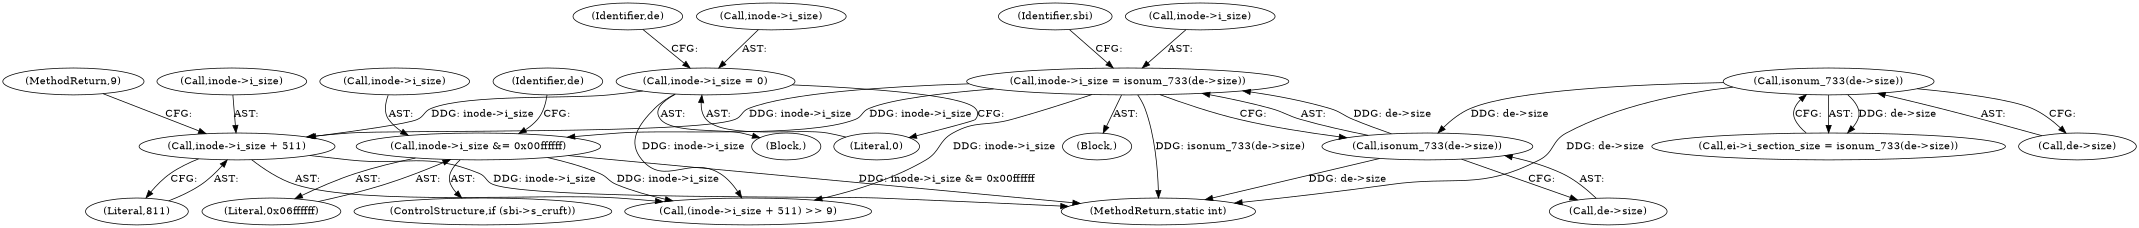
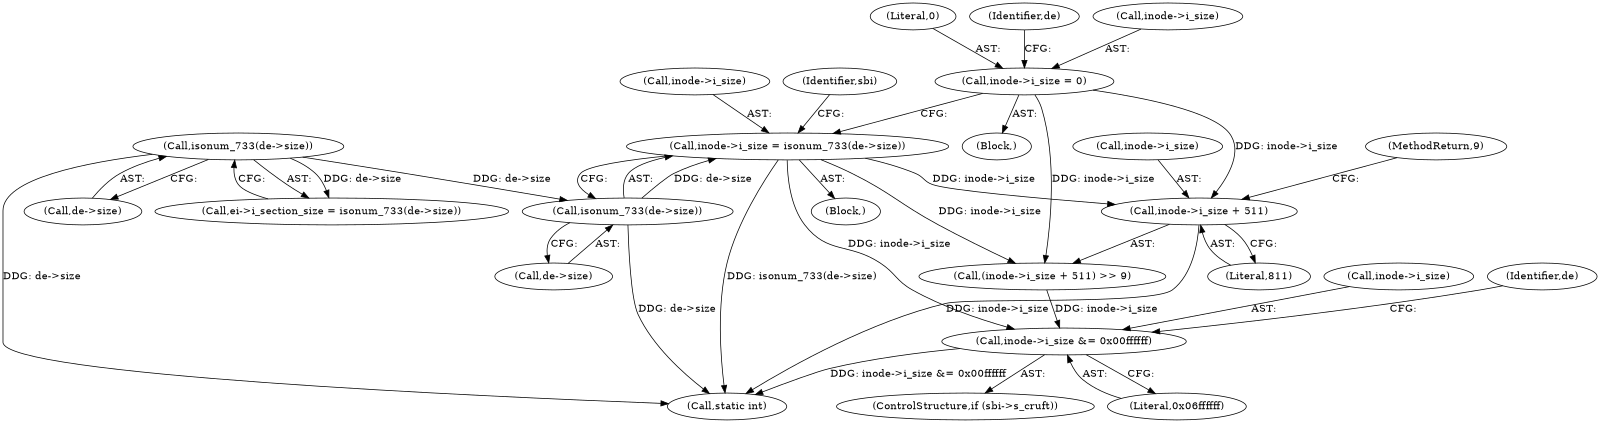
edge "(Call,inode->i_size = 0)" -> "(Literal,0)": now "(Call,inode->i_size = 0)" -> "(Call,inode->i_size = isonum_733(de->size))"
edge "(Call,inode->i_size &= 0x00ffffff)" -> "(Call,(inode->i_size + 511) >> 9)": reversed
edge "(Call,inode->i_size &= 0x00ffffff)" -> "(Literal,0x06ffffff)": label "AST: " -> "CFG: "
node "(MethodReturn,static int)": label "(MethodReturn,static int)" -> "(Call,static int)"
